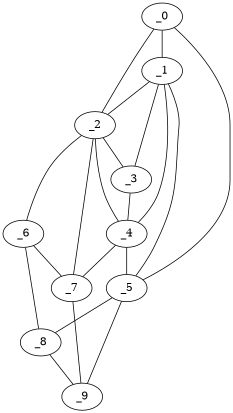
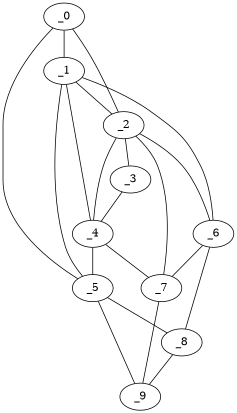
edge "_1" -- "_3": now "_1" -- "_6"
